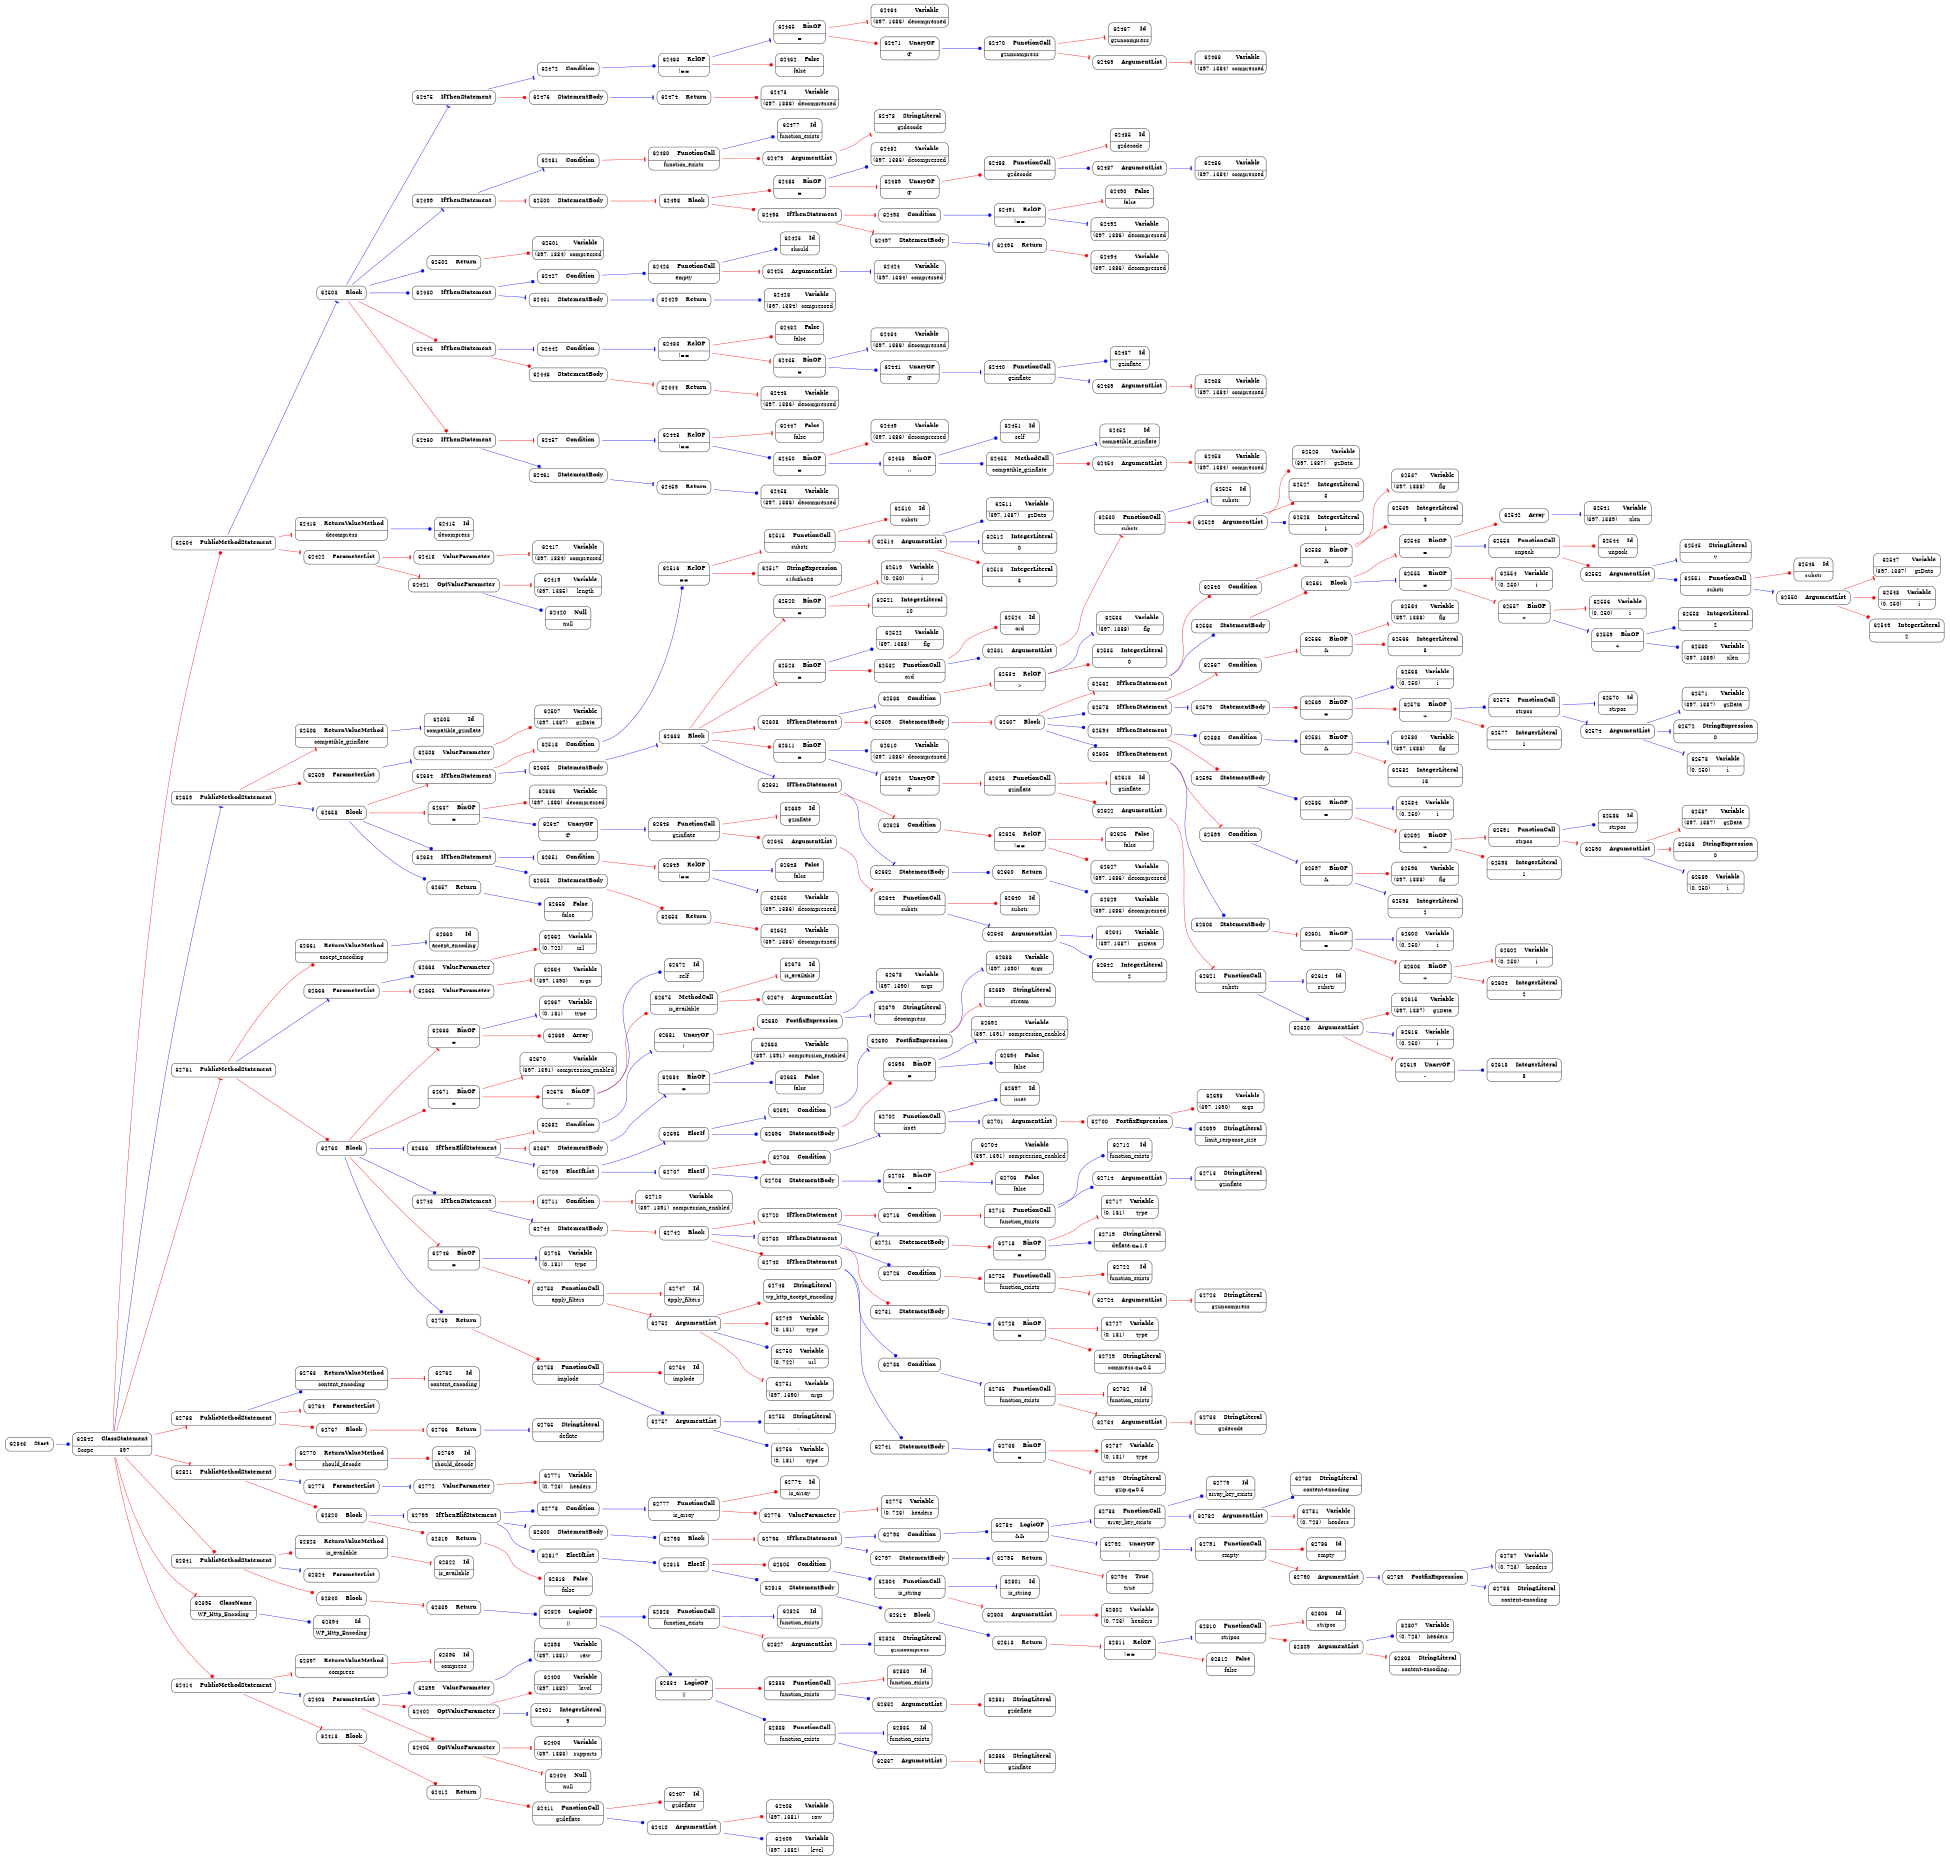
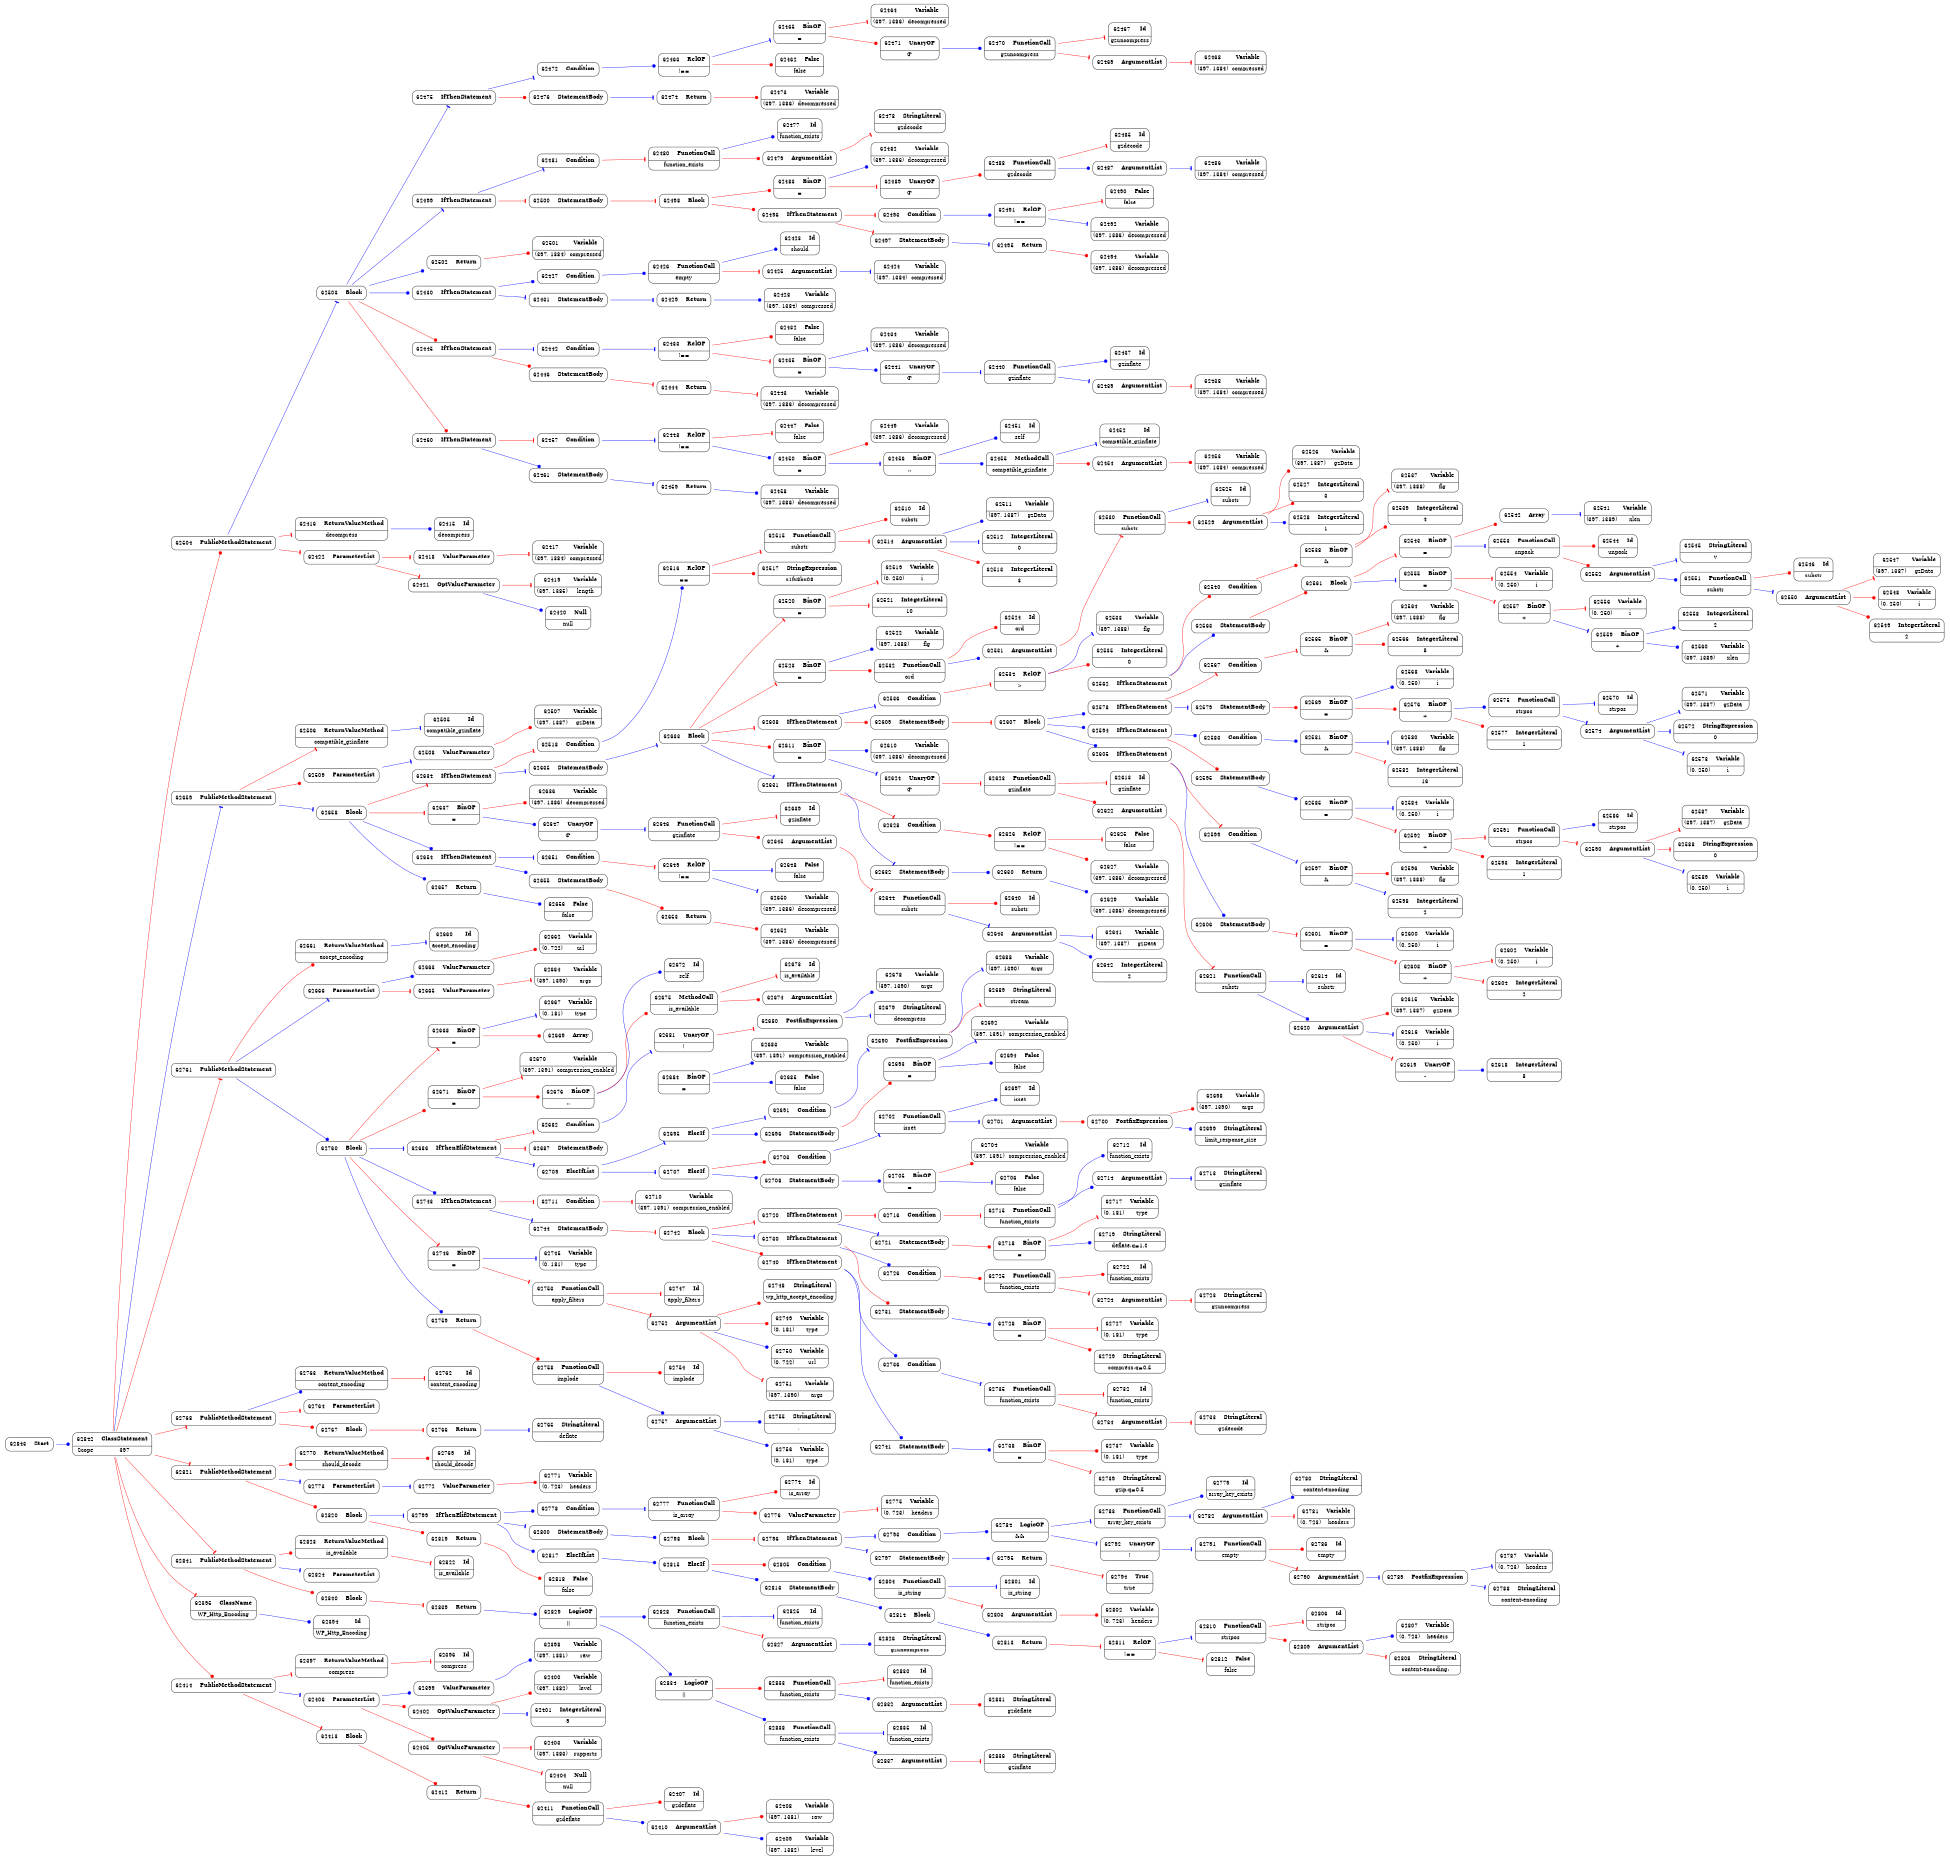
edge "62607" -> "62562": removed
edge "62761" -> "62760": color red -> blue
edge "62687" -> "62684": removed
edge "62842" -> "62841": arrowhead dot -> tee
